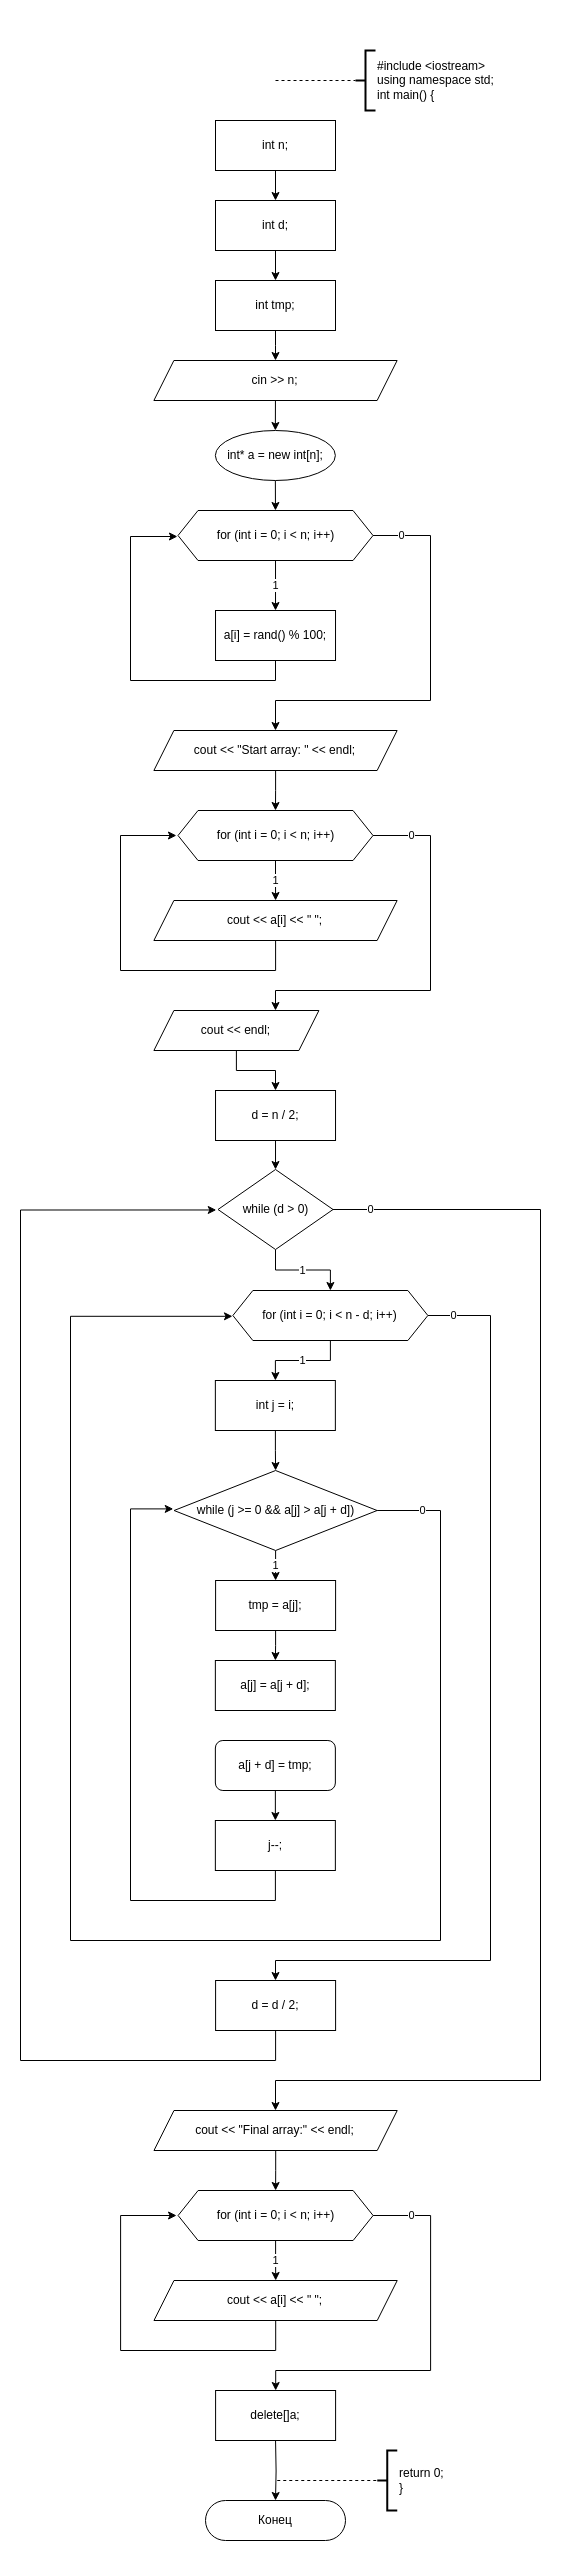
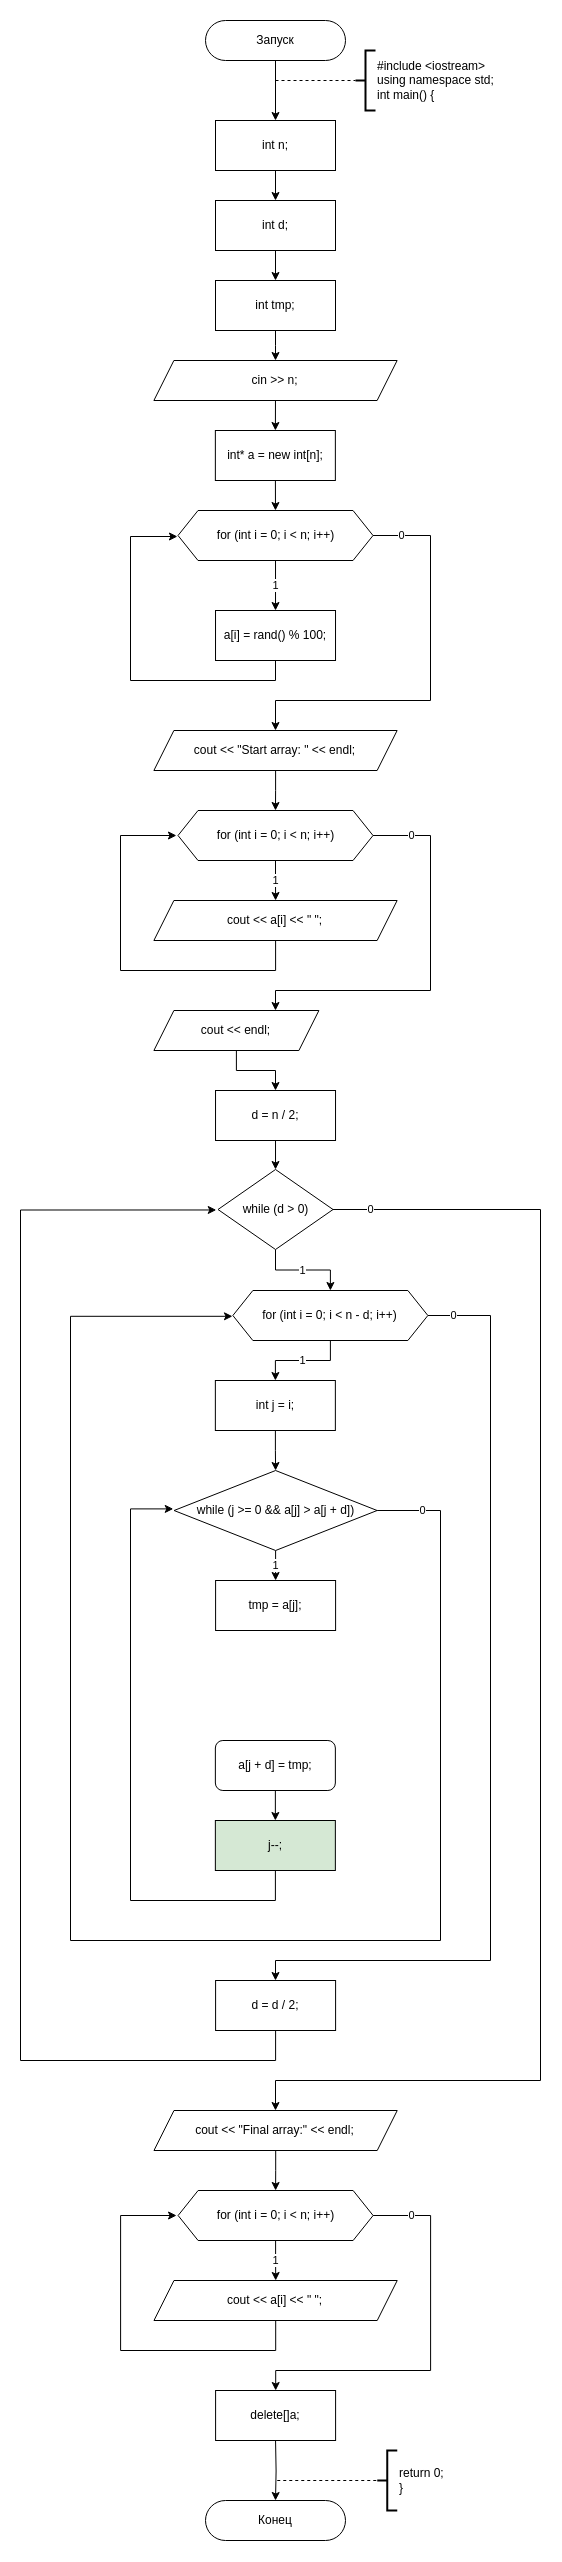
node "Запуск": added
edge "Запуск" -> "int n;": added
node "int* a = new int[n];": shape ellipse -> rectangle
edge "tmp = a[j];" -> "a[j] = a[j + d];": removed
node "a[j] = a[j + d];": removed
node "j--;": fillcolor #ffffff -> #d5e8d4
